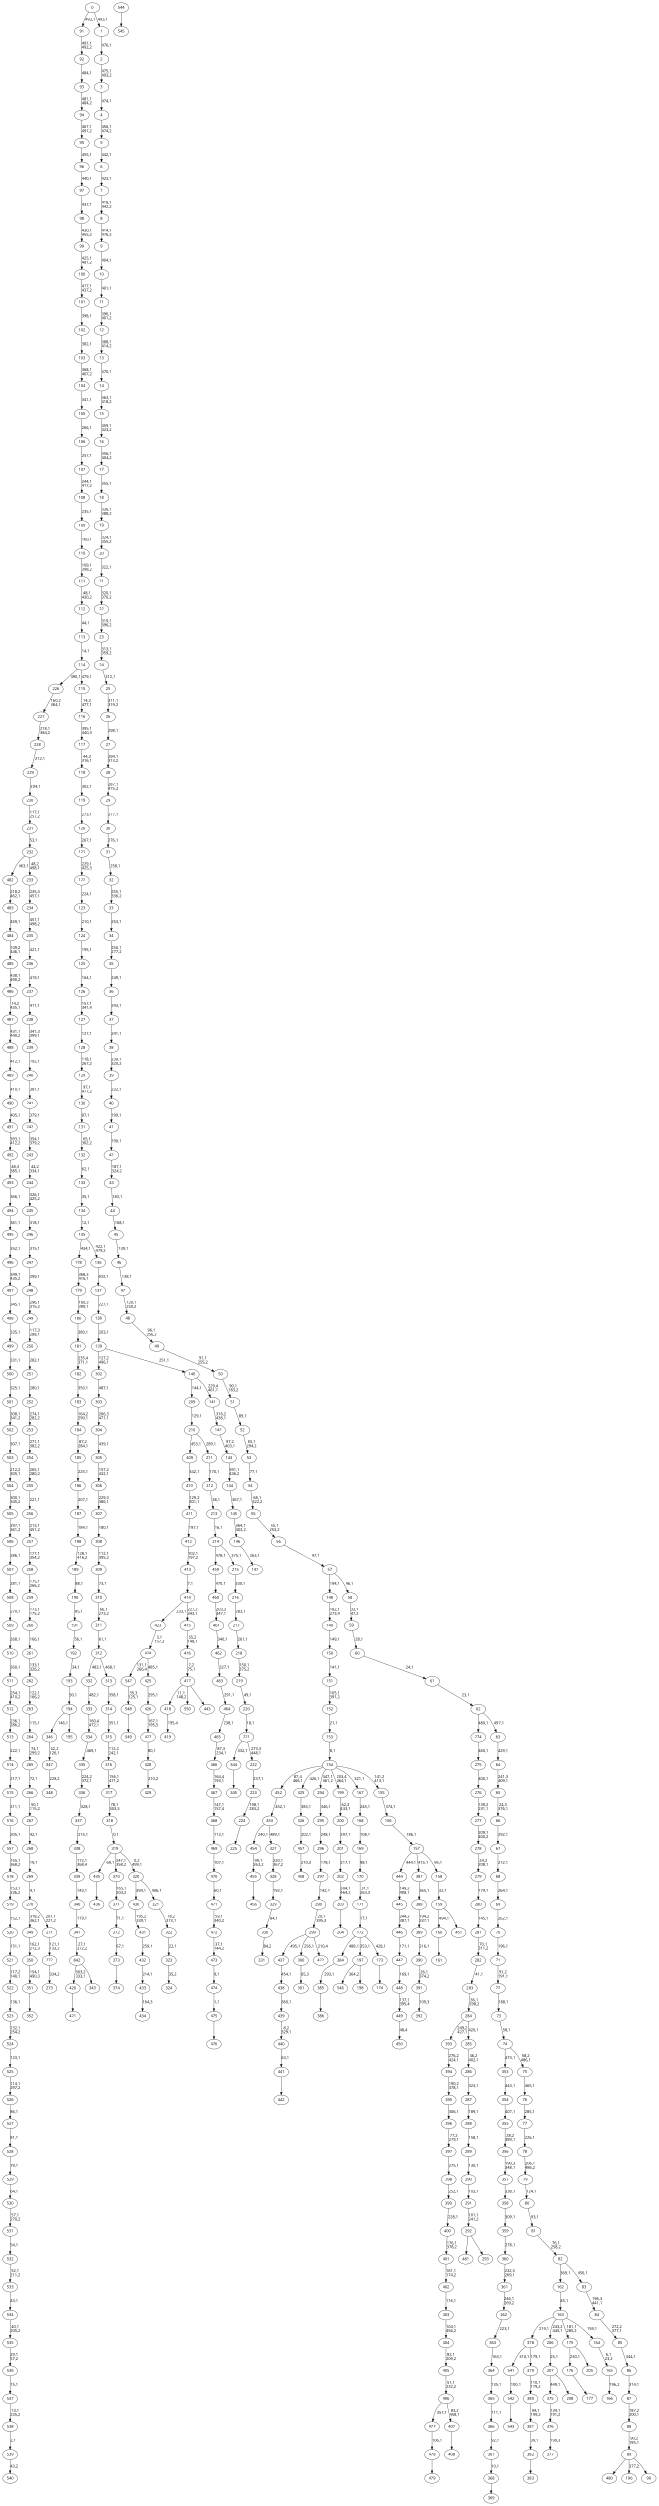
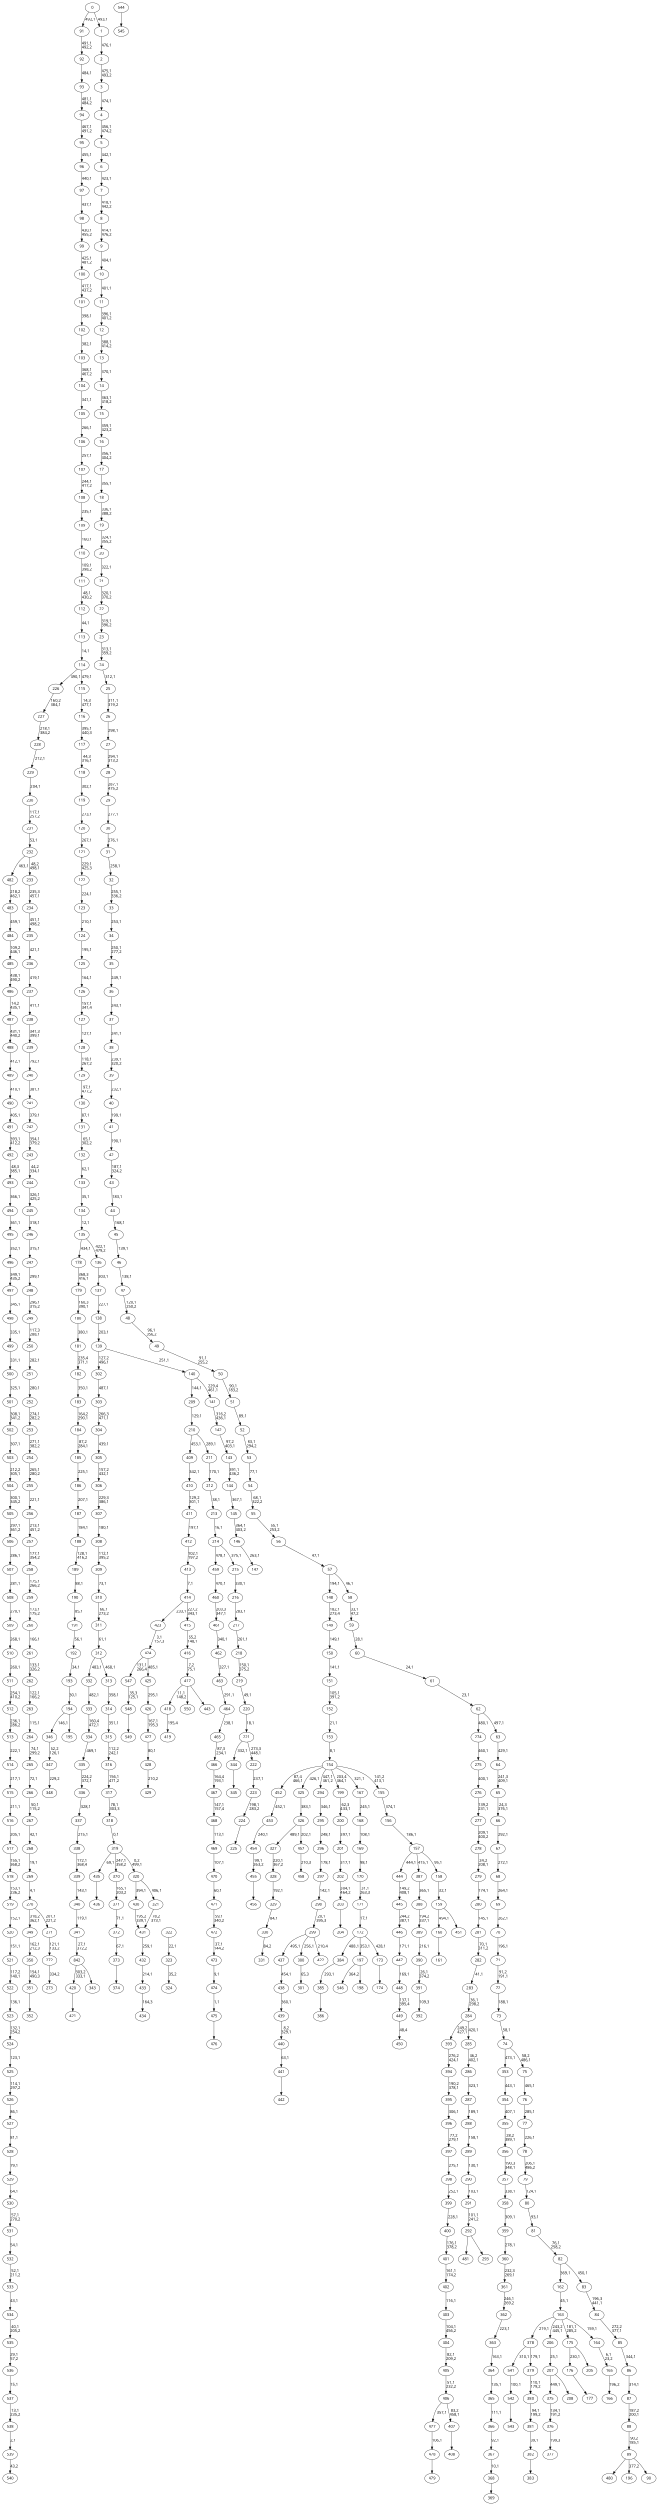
edge "453" -> "327": now "326" -> "327"
node "557": label "557" -> "517"
edge "321" -> "322": now "321" -> "431"
